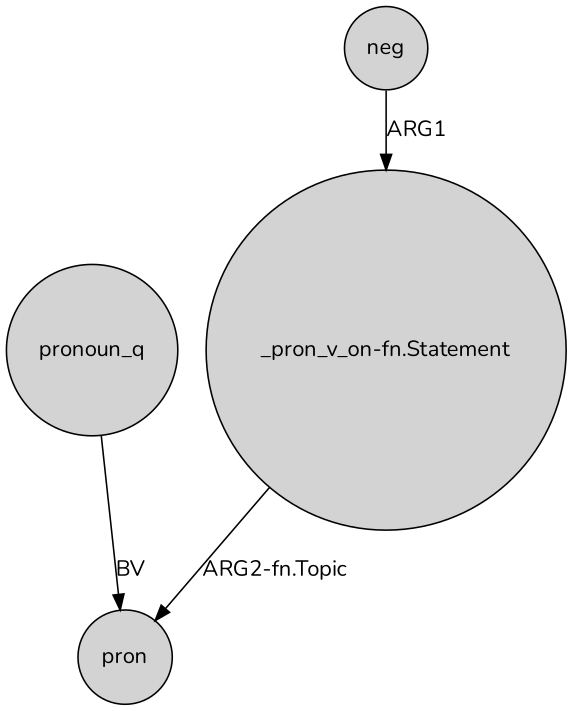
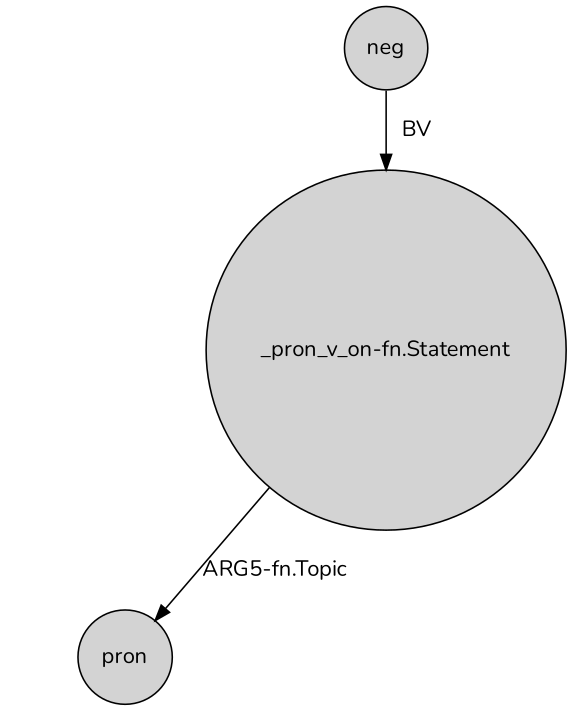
edge "neg" -> "_pron_v_on-fn.Statement": label "ARG1" -> "BV"
node "pronoun_q": removed
edge "_pron_v_on-fn.Statement" -> "pron": label "ARG2-fn.Topic" -> "ARG5-fn.Topic"
